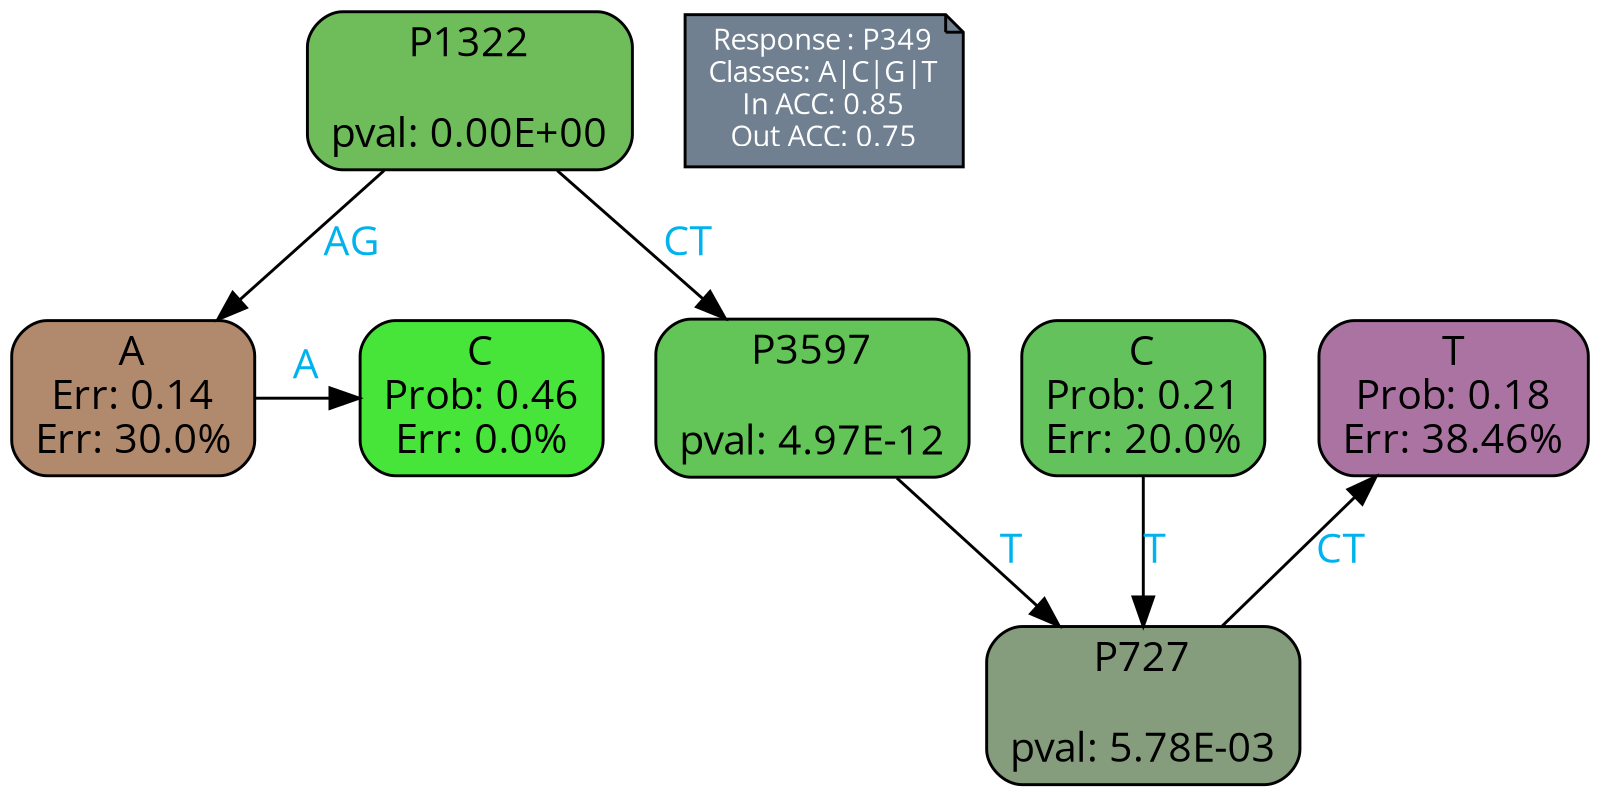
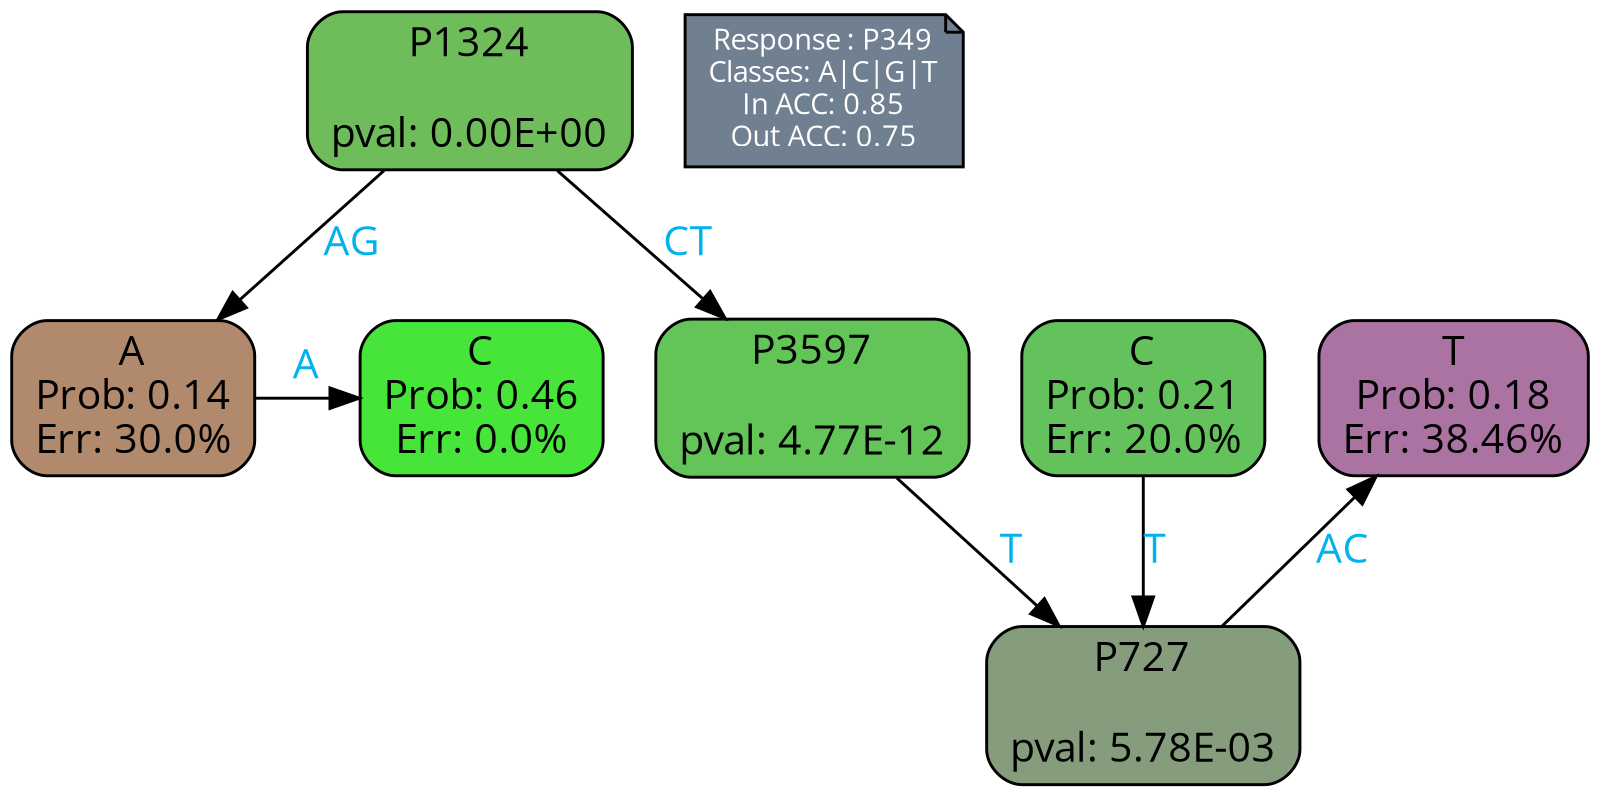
node "P1322 pval: 0.00E+00": label "P1322 pval: 0.00E+00" -> "P1324 pval: 0.00E+00"
node "A Err: 0.14 Err: 30.0%": label "A Err: 0.14 Err: 30.0%" -> "A Prob: 0.14 Err: 30.0%"
node "P3597 pval: 4.97E-12": label "P3597 pval: 4.97E-12" -> "P3597 pval: 4.77E-12"
edge "P727 pval: 5.78E-03" -> "T Prob: 0.18 Err: 38.46%": label "CT" -> "AC"
